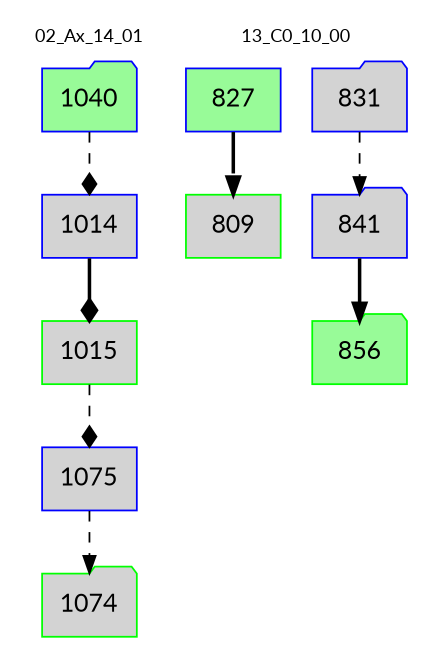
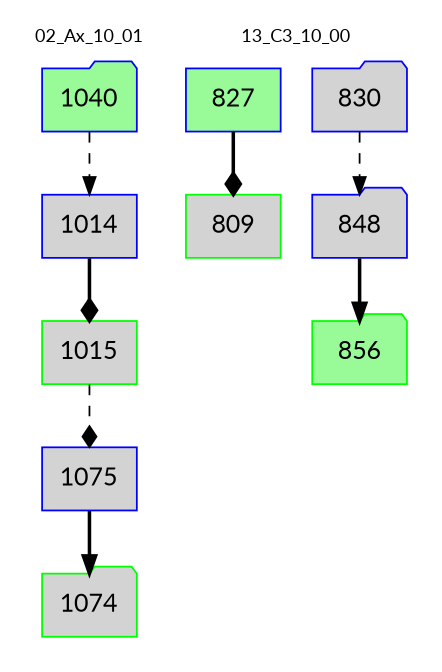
cluster "02_Ax_14_01": label "02_Ax_14_01" -> "02_Ax_10_01"
cluster "13_C0_10_00": label "13_C0_10_00" -> "13_C3_10_00"
node "831": label "831" -> "830"
edge "827" -> "809": arrowhead normal -> diamond
edge "1040" -> "1014": arrowhead diamond -> normal
node "841": label "841" -> "848"
edge "1075" -> "1074": style dashed -> bold
